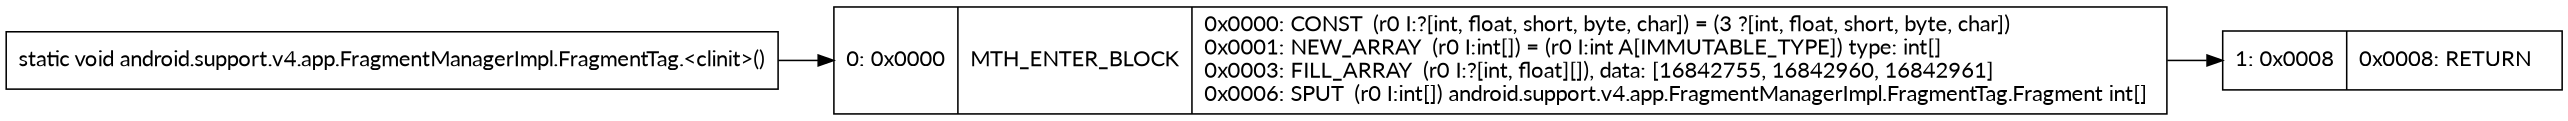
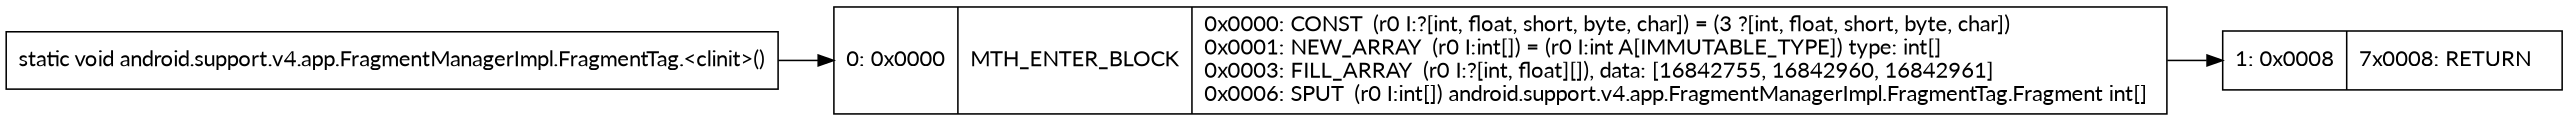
node "1: 0x0008": text "0x0008: RETURN" -> "7x0008: RETURN"
